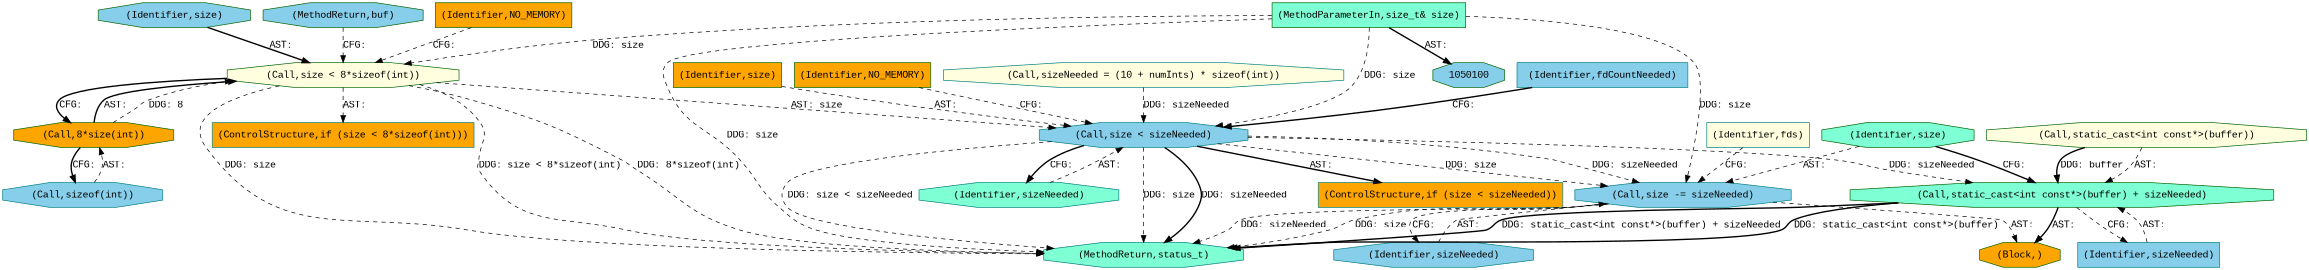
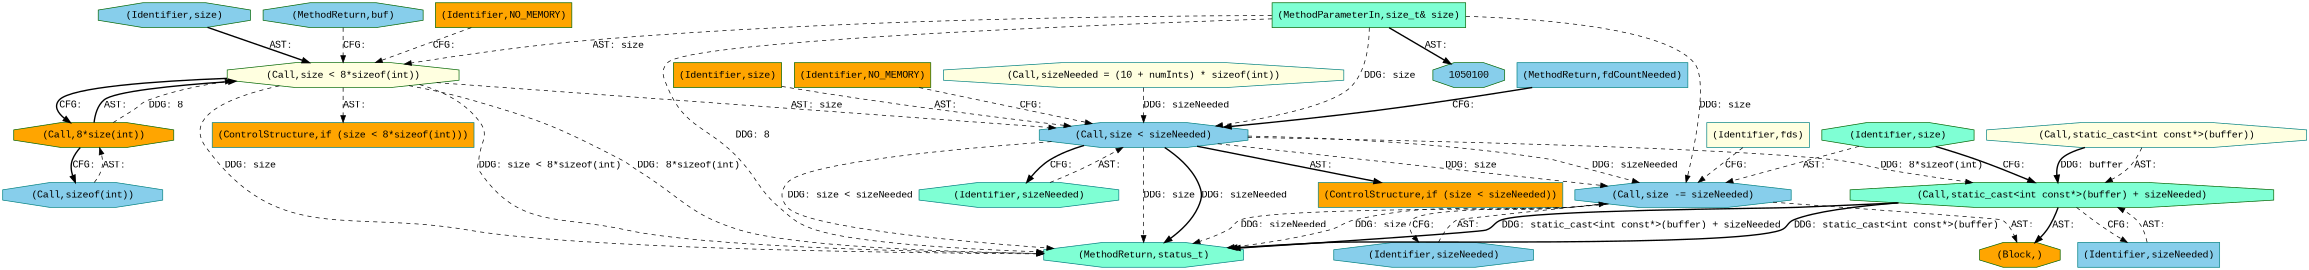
edge "(MethodParameterIn,size_t& size)" -> "(Call,size < 8*sizeof(int))": label "DDG: size" -> "AST: size"
node "(Identifier,fdCountNeeded)": label "(Identifier,fdCountNeeded)" -> "(MethodReturn,fdCountNeeded)"
edge "(MethodParameterIn,size_t& size)" -> "(MethodReturn,status_t)": label "DDG: size" -> "DDG: 8"
node "(Call,static_cast<int const*>(buffer))": color darkgreen -> teal
edge "(Call,size < sizeNeeded)" -> "(Call,static_cast<int const*>(buffer) + sizeNeeded)": label "DDG: sizeNeeded" -> "DDG: 8*sizeof(int)"
